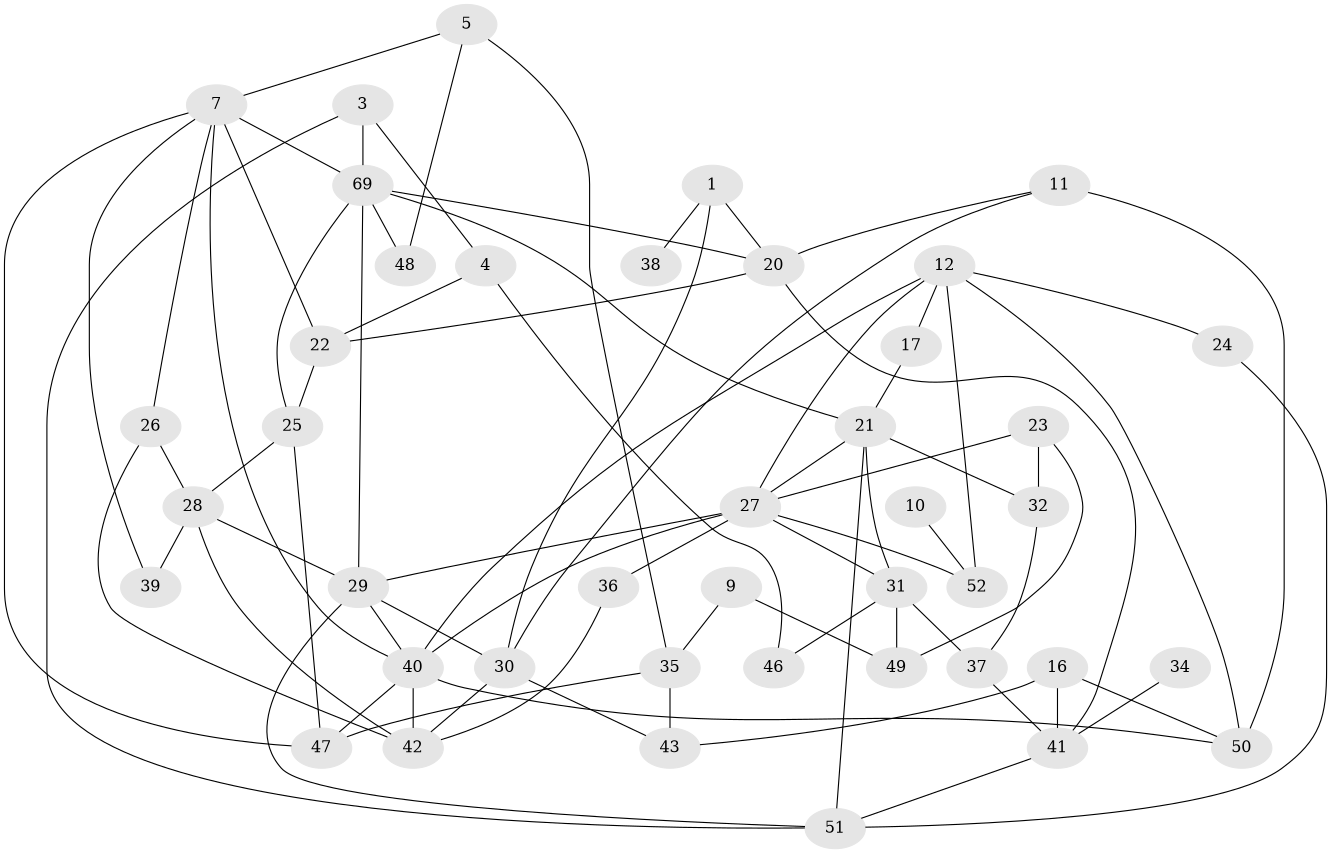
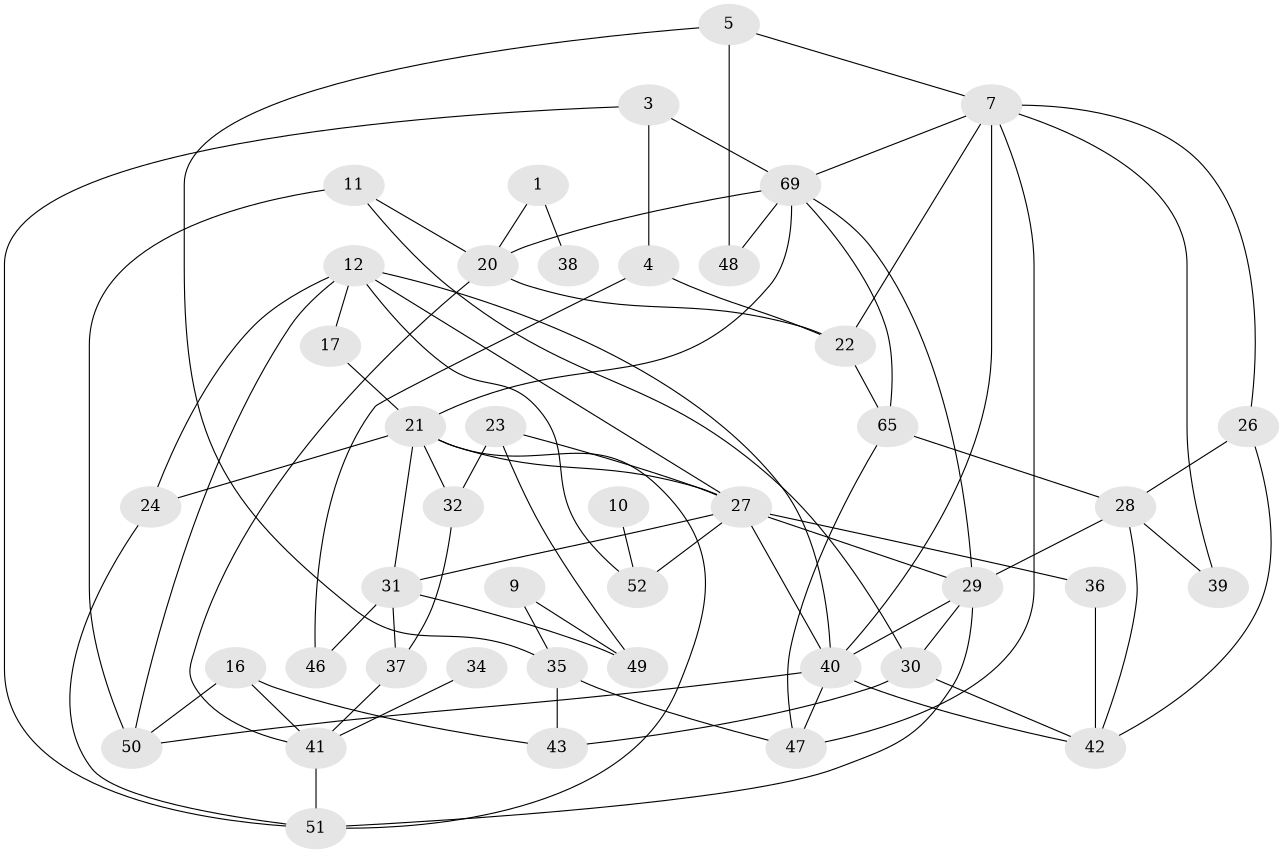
node "25": label "25" -> "65"
edge "1" -- "30": removed
edge "21" -- "24": added
